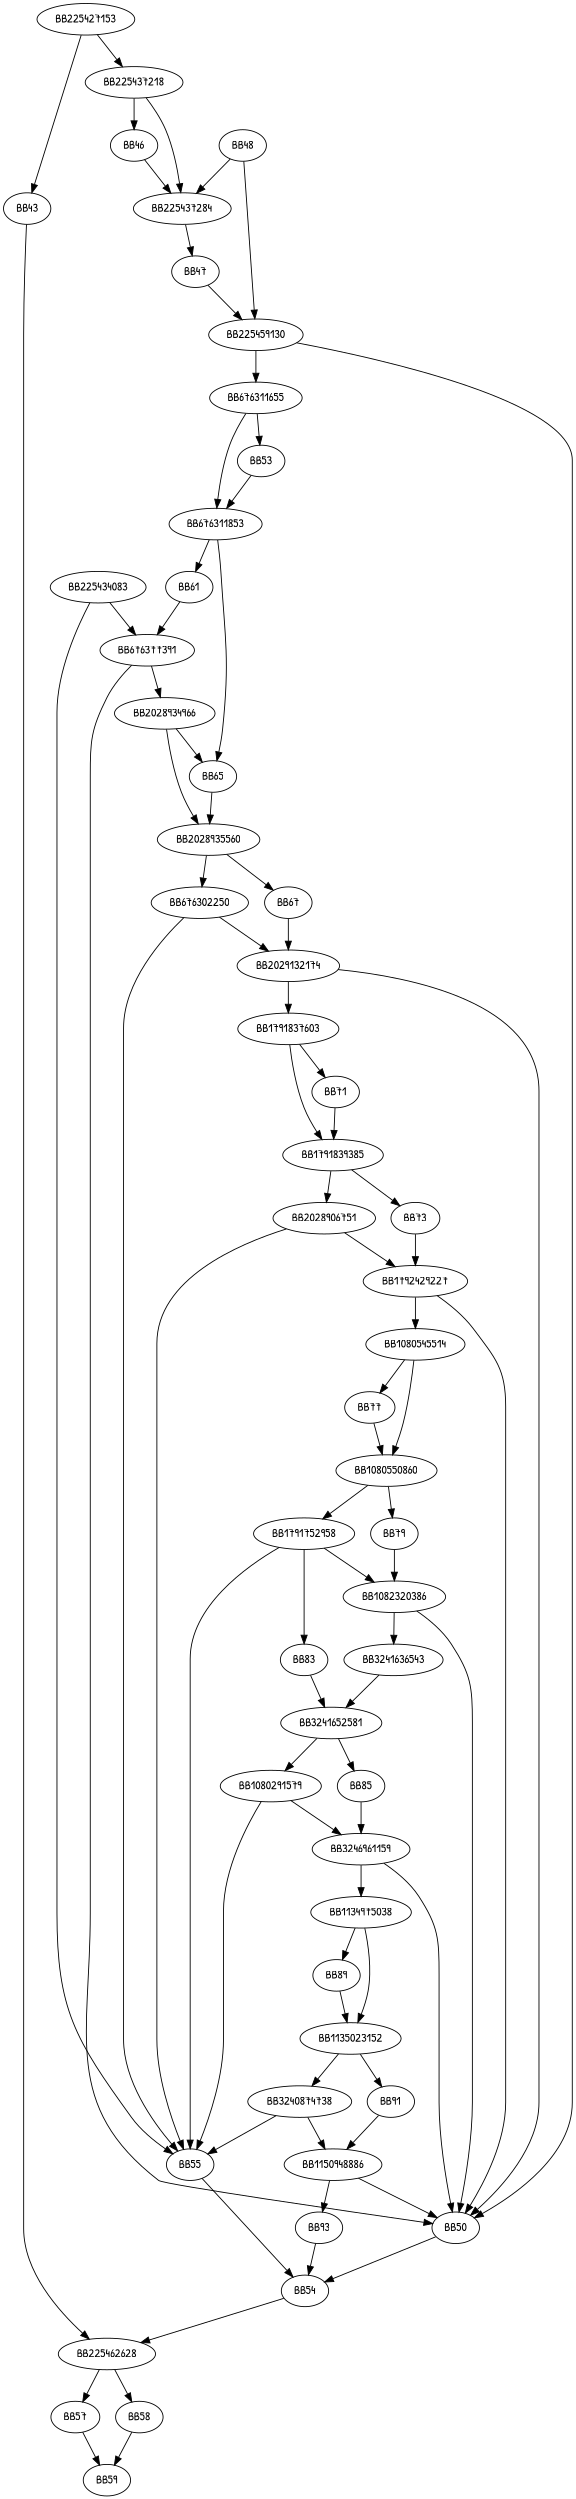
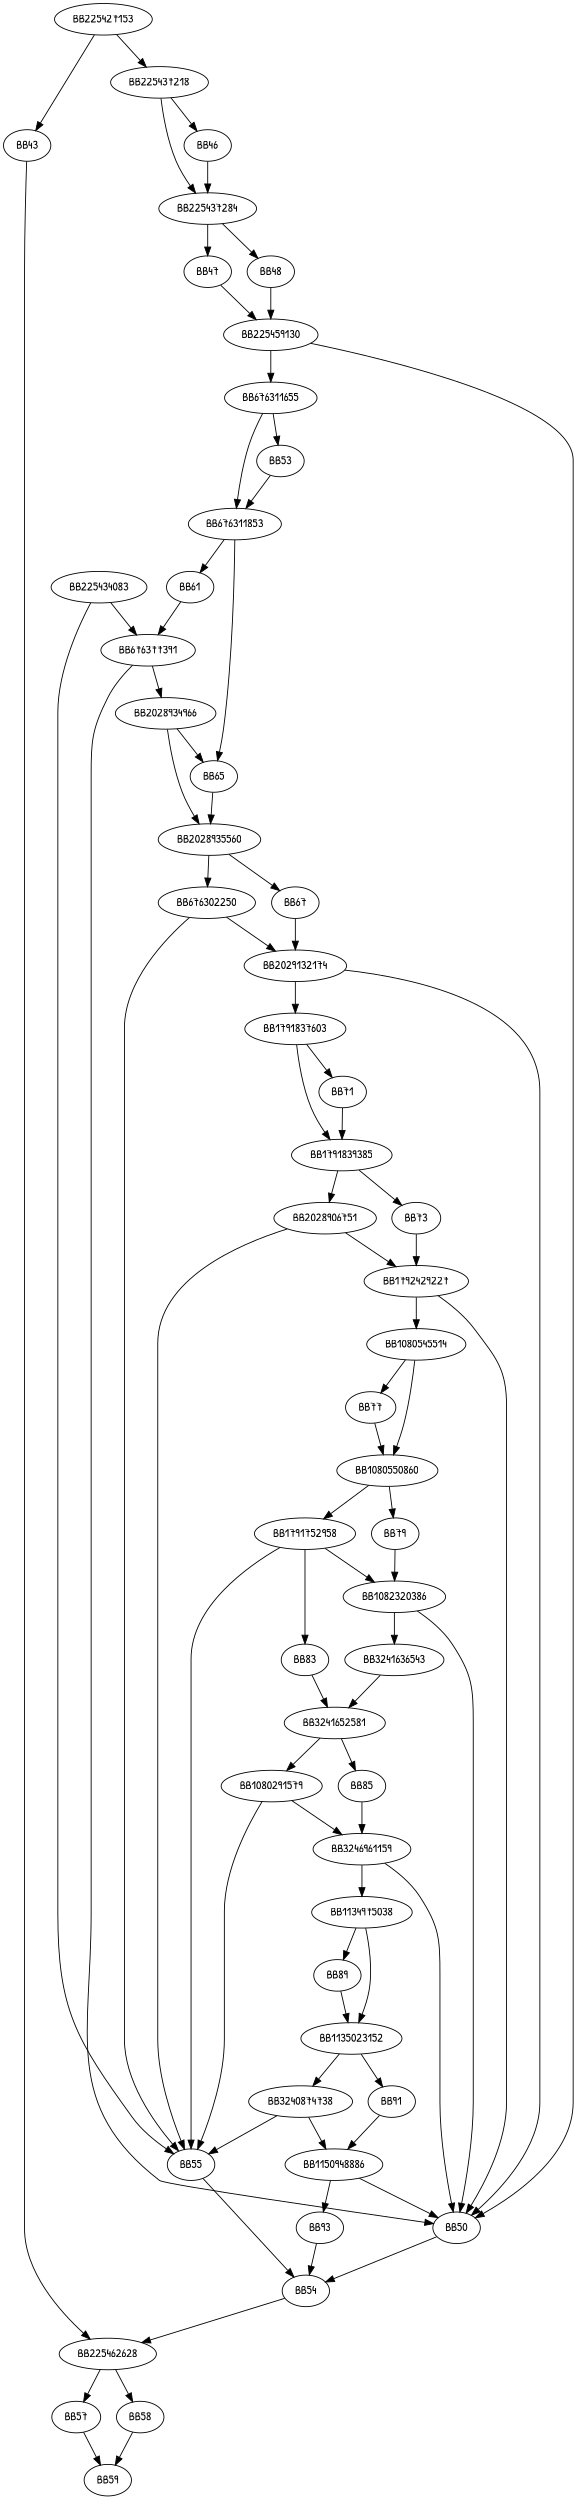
edge "BB48" -> "BB225437284": reversed
